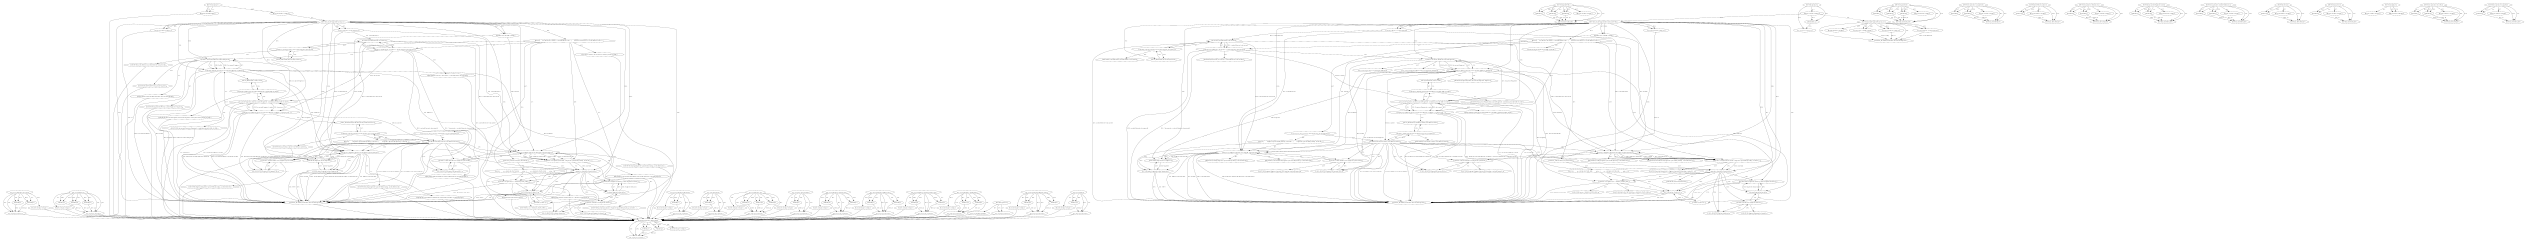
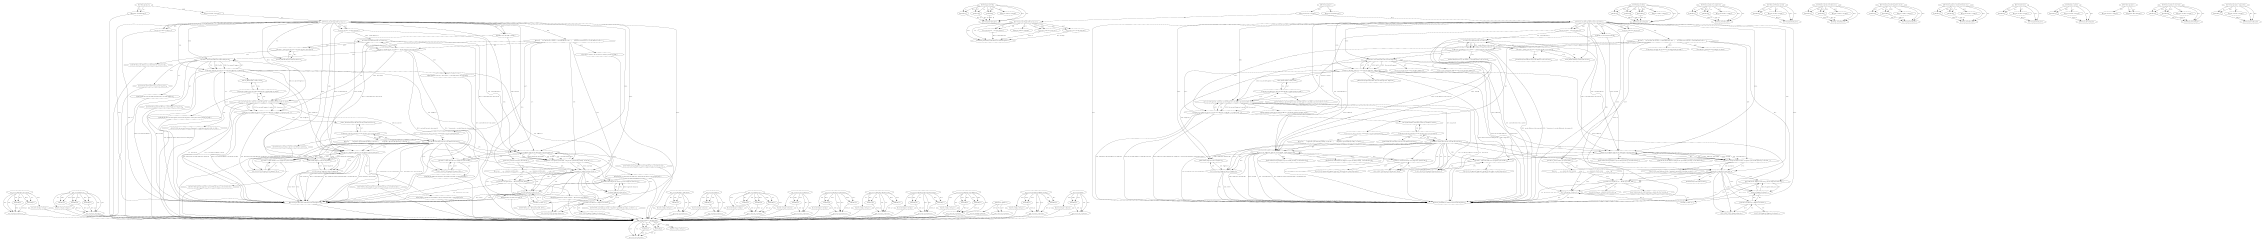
node "(UNKNOWN,),))": removed
node "<(LOCAL,Document* document: Document*)<SUB>4</SUB>>": added
